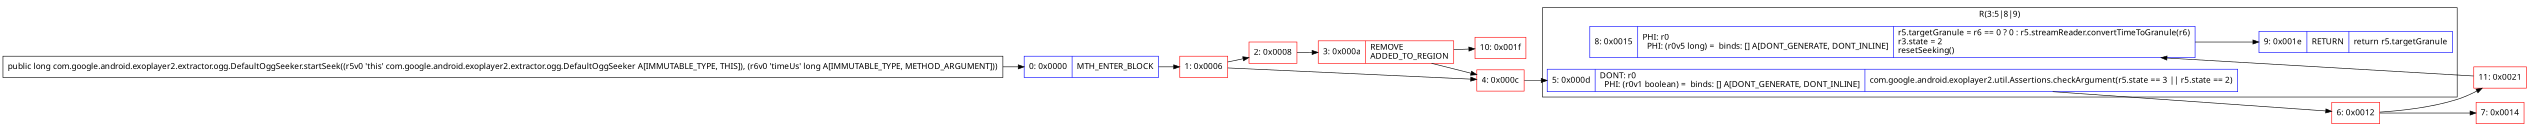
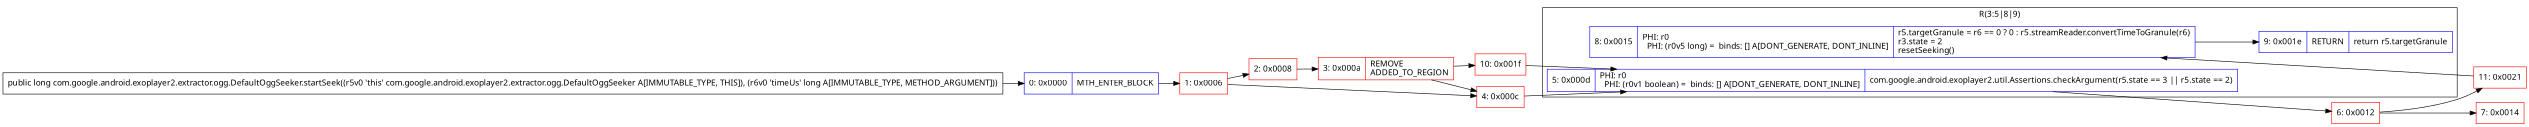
edge "10: 0x001f" -> "5: 0x000d": added
node "5: 0x000d": text "DONT: r0" -> "PHI: r0"
